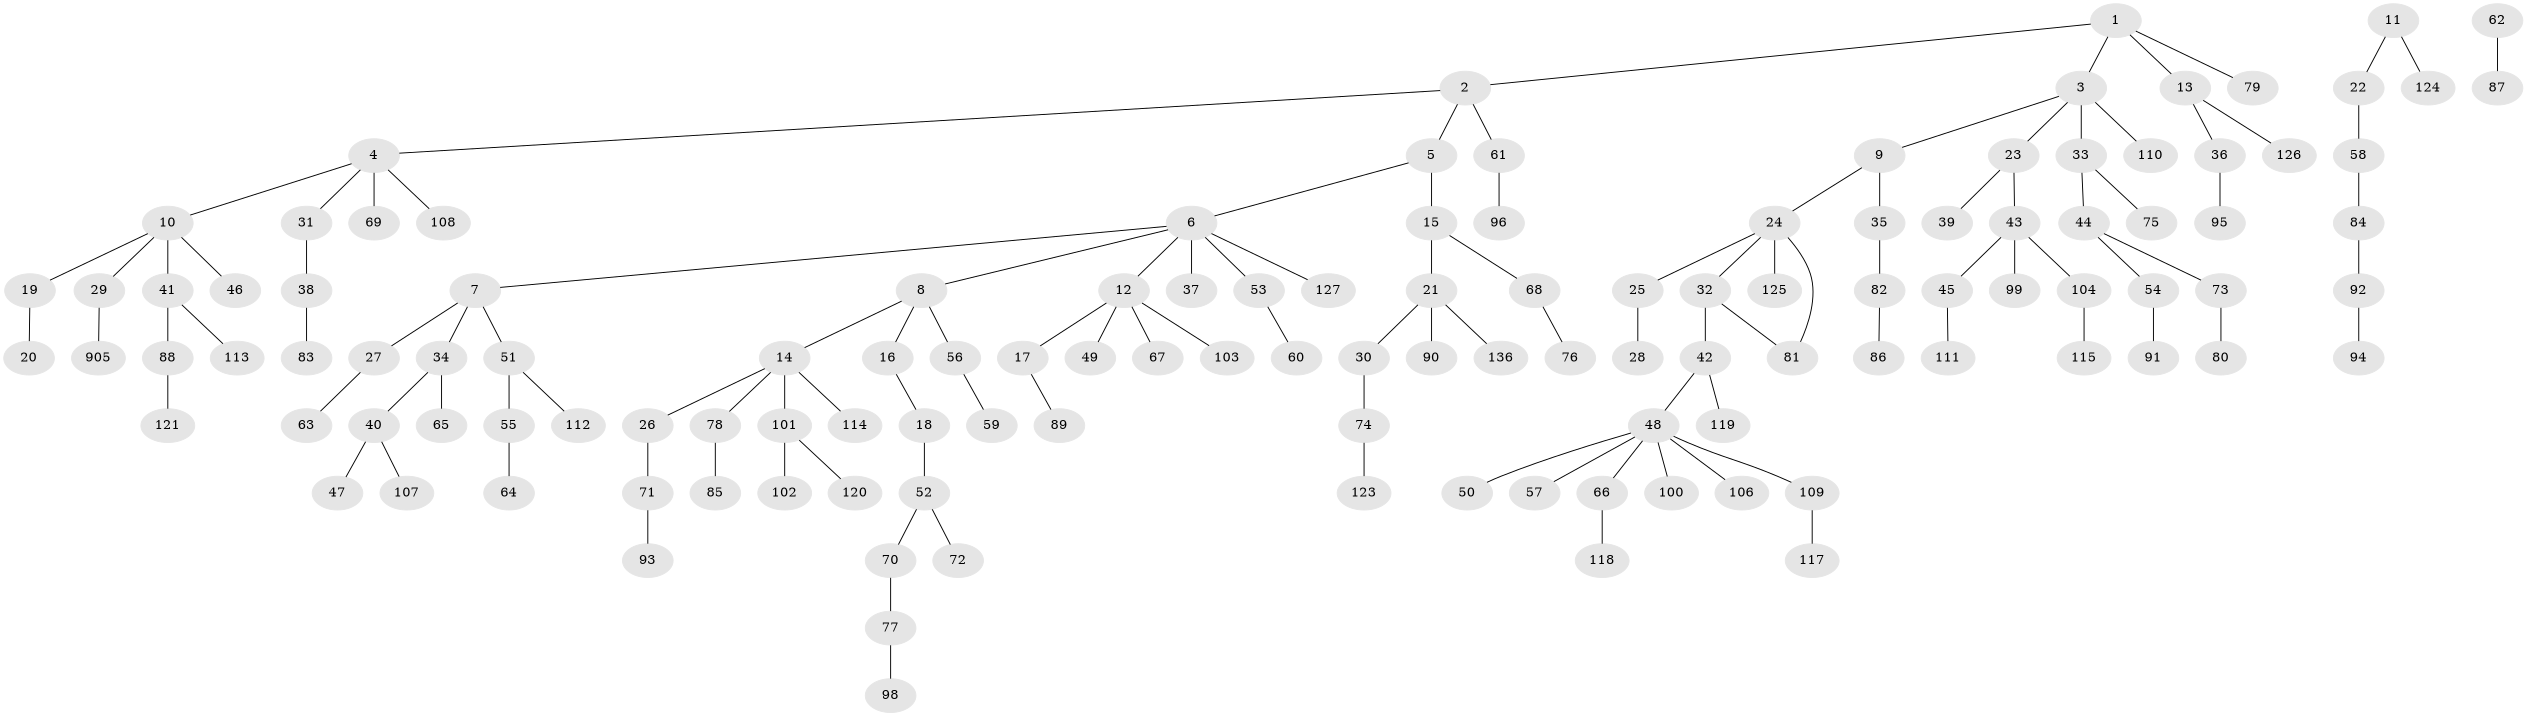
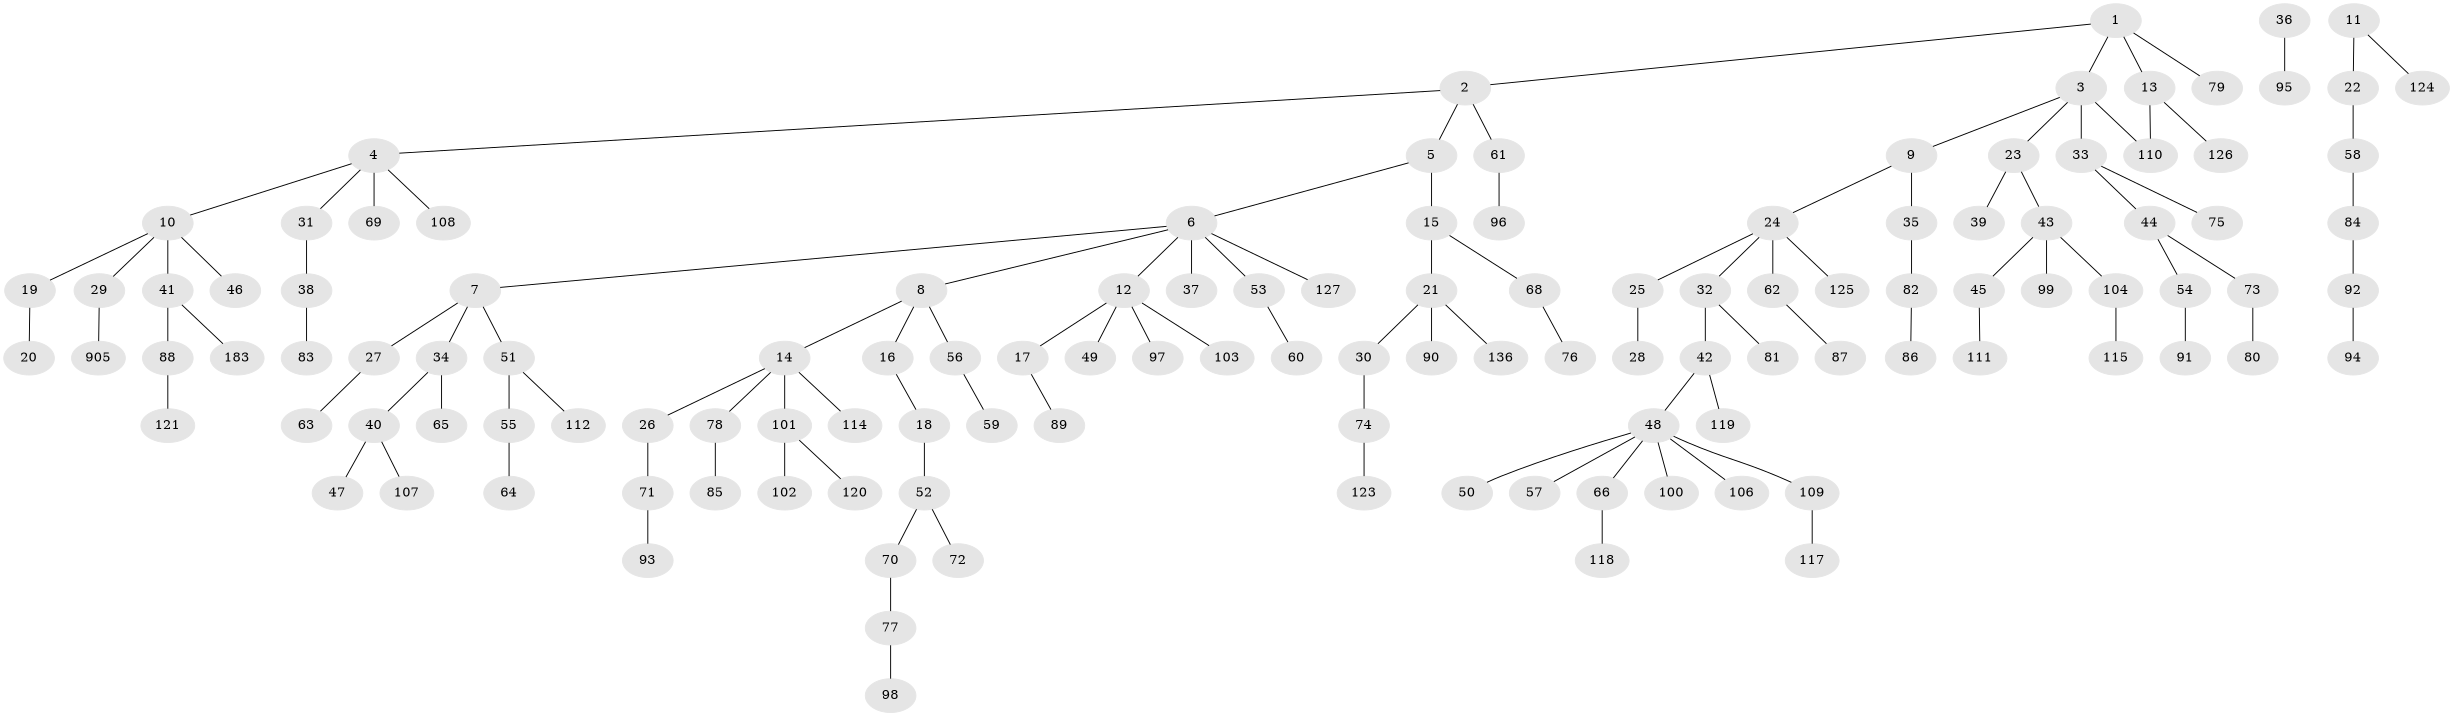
edge "13" -- "36": now "13" -- "110"
edge "24" -- "81": now "24" -- "62"
node "113": label "113" -> "183"
node "67": label "67" -> "97"
